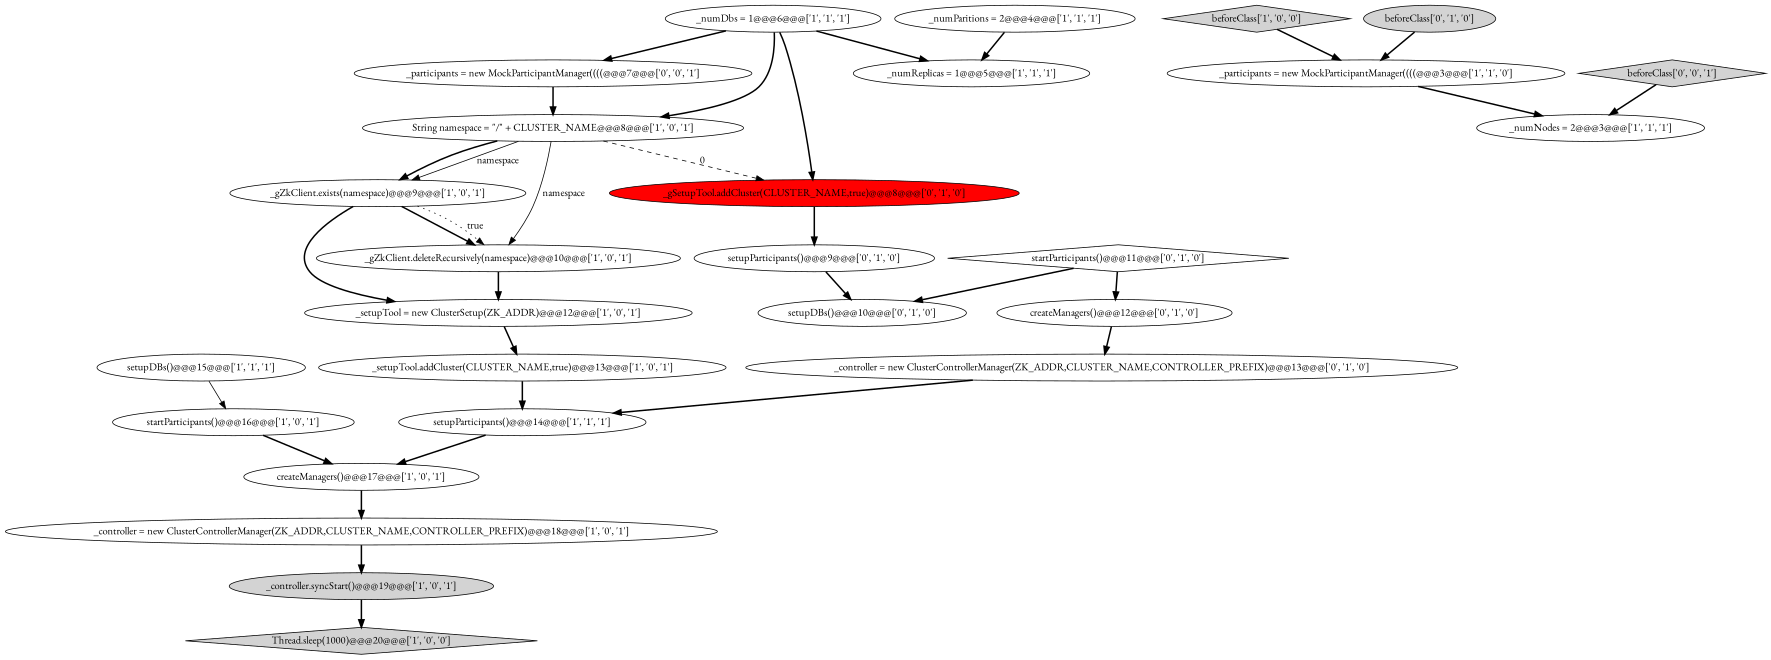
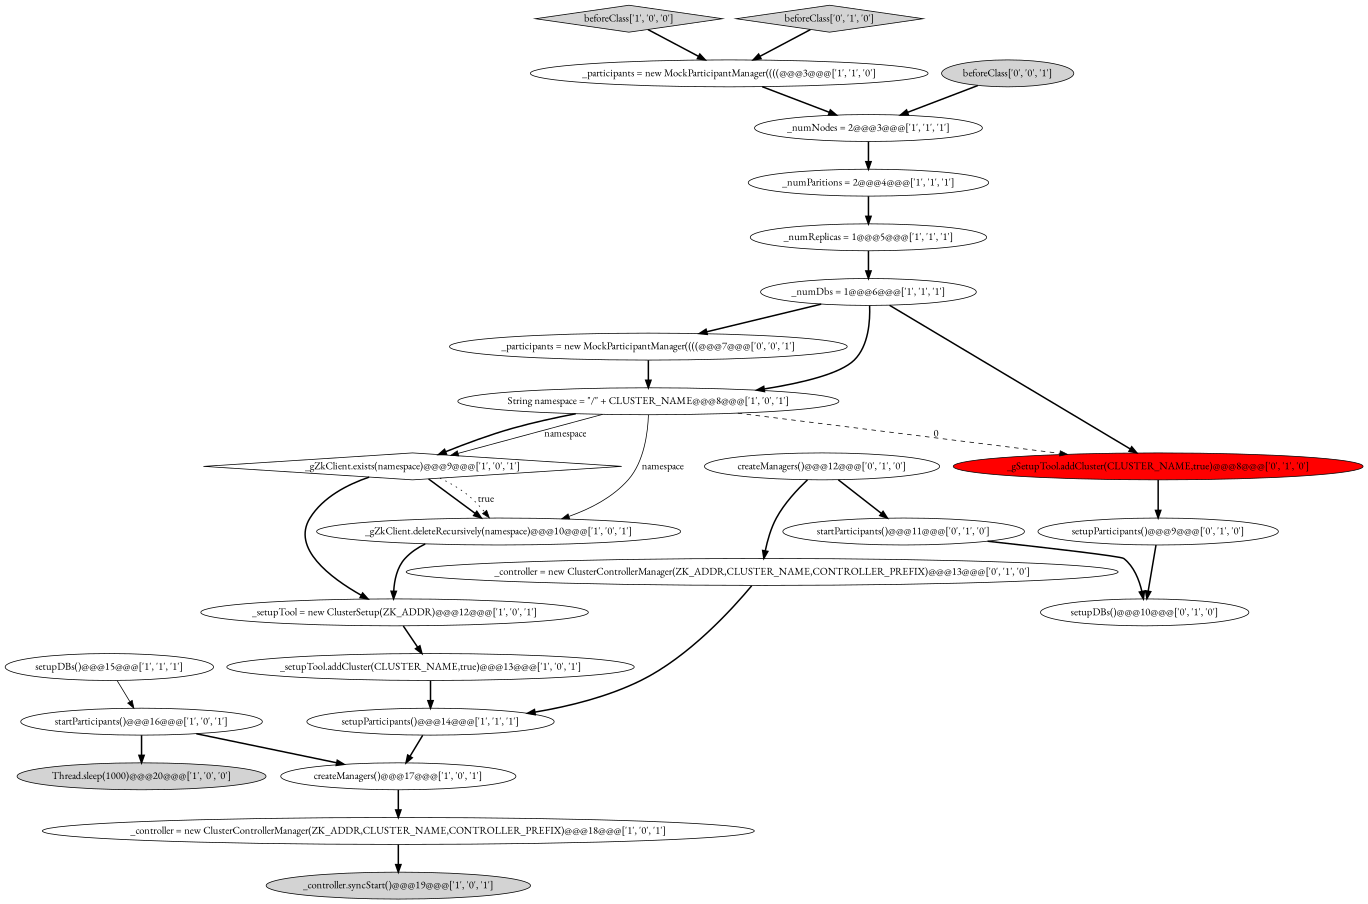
node "beforeClass['0', '1', '0']": shape ellipse -> diamond
edge "_numDbs = 1@@@6@@@['1', '1', '1']" -> "_numReplicas = 1@@@5@@@['1', '1', '1']": reversed
node "beforeClass['0', '0', '1']": shape diamond -> ellipse
edge "_numNodes = 2@@@3@@@['1', '1', '1']" -> "_numParitions = 2@@@4@@@['1', '1', '1']": added
node "_gZkClient.exists(namespace)@@@9@@@['1', '0', '1']": shape ellipse -> diamond
node "startParticipants()@@@11@@@['0', '1', '0']": shape diamond -> ellipse
edge "startParticipants()@@@11@@@['0', '1', '0']" -> "createManagers()@@@12@@@['0', '1', '0']": reversed
edge "_controller.syncStart()@@@19@@@['1', '0', '1']" -> "Thread.sleep(1000)@@@20@@@['1', '0', '0']": now "startParticipants()@@@16@@@['1', '0', '1']" -> "Thread.sleep(1000)@@@20@@@['1', '0', '0']"
node "Thread.sleep(1000)@@@20@@@['1', '0', '0']": shape diamond -> ellipse
